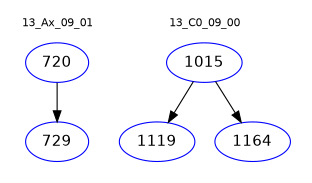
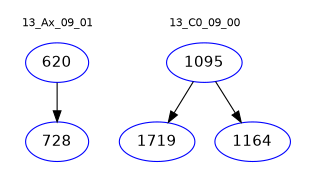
node "720": label "720" -> "620"
node "1015": label "1015" -> "1095"
node "729": label "729" -> "728"
node "1119": label "1119" -> "1719"
